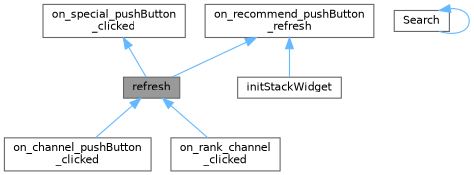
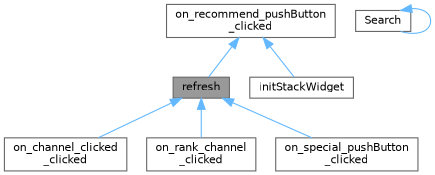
node "on_recommend_pushButton _refresh": label "on_recommend_pushButton _refresh" -> "on_recommend_pushButton _clicked"
edge "refresh" -> "on_special_pushButton _clicked": reversed
node "on_channel_pushButton _clicked": label "on_channel_pushButton _clicked" -> "on_channel_clicked _clicked"
